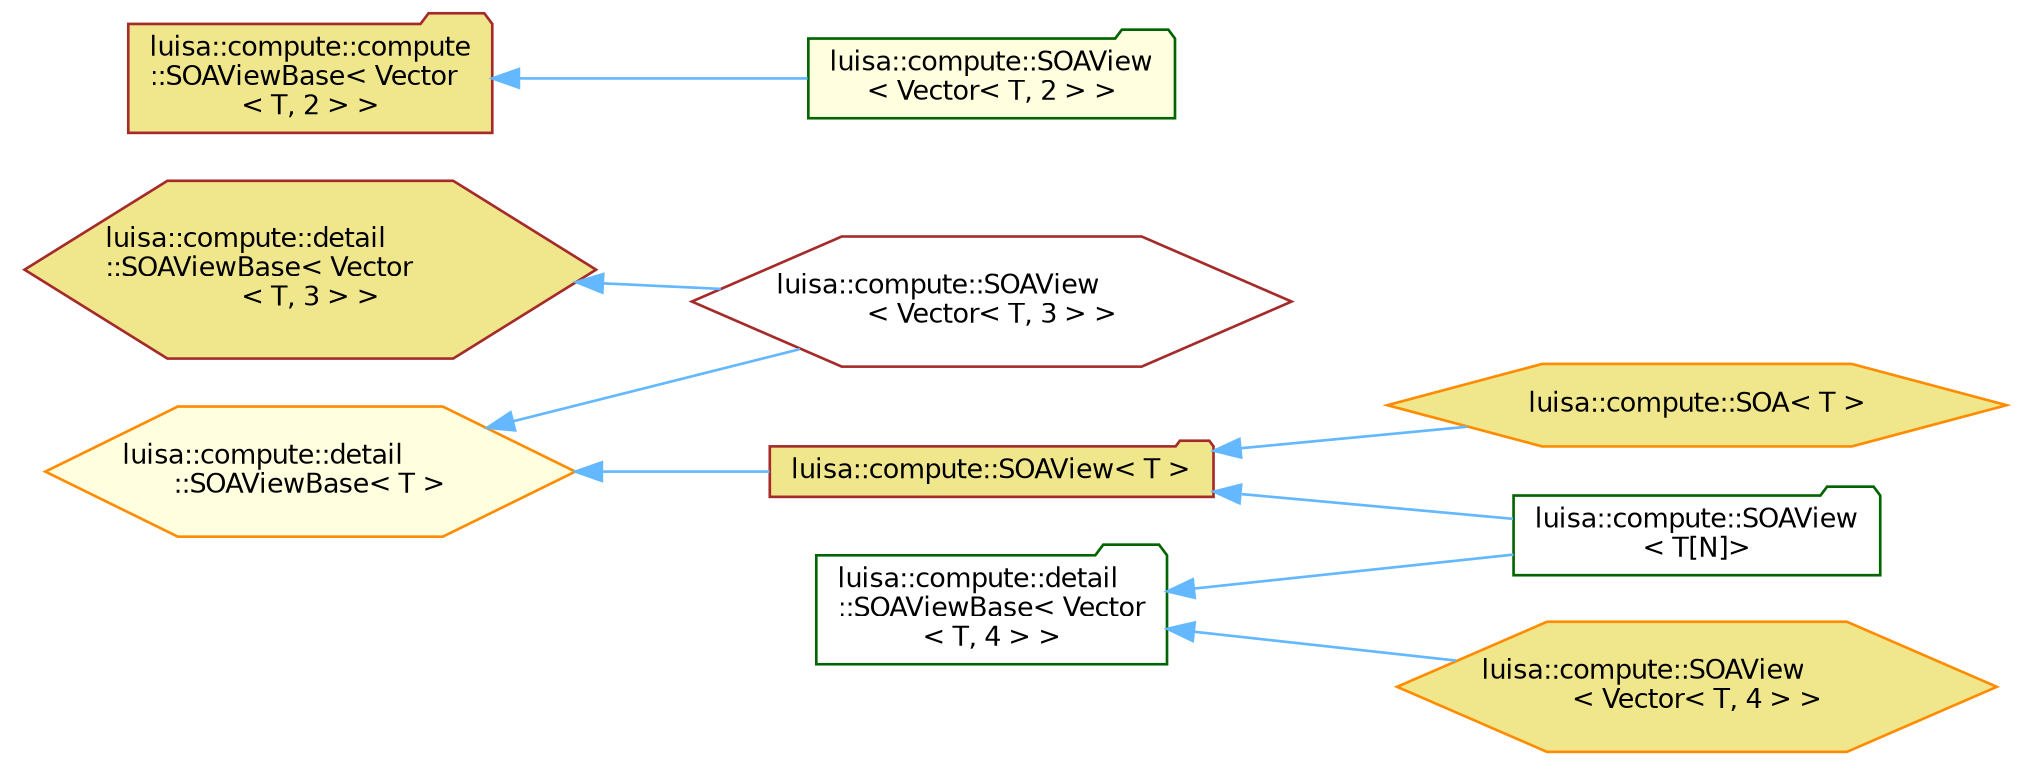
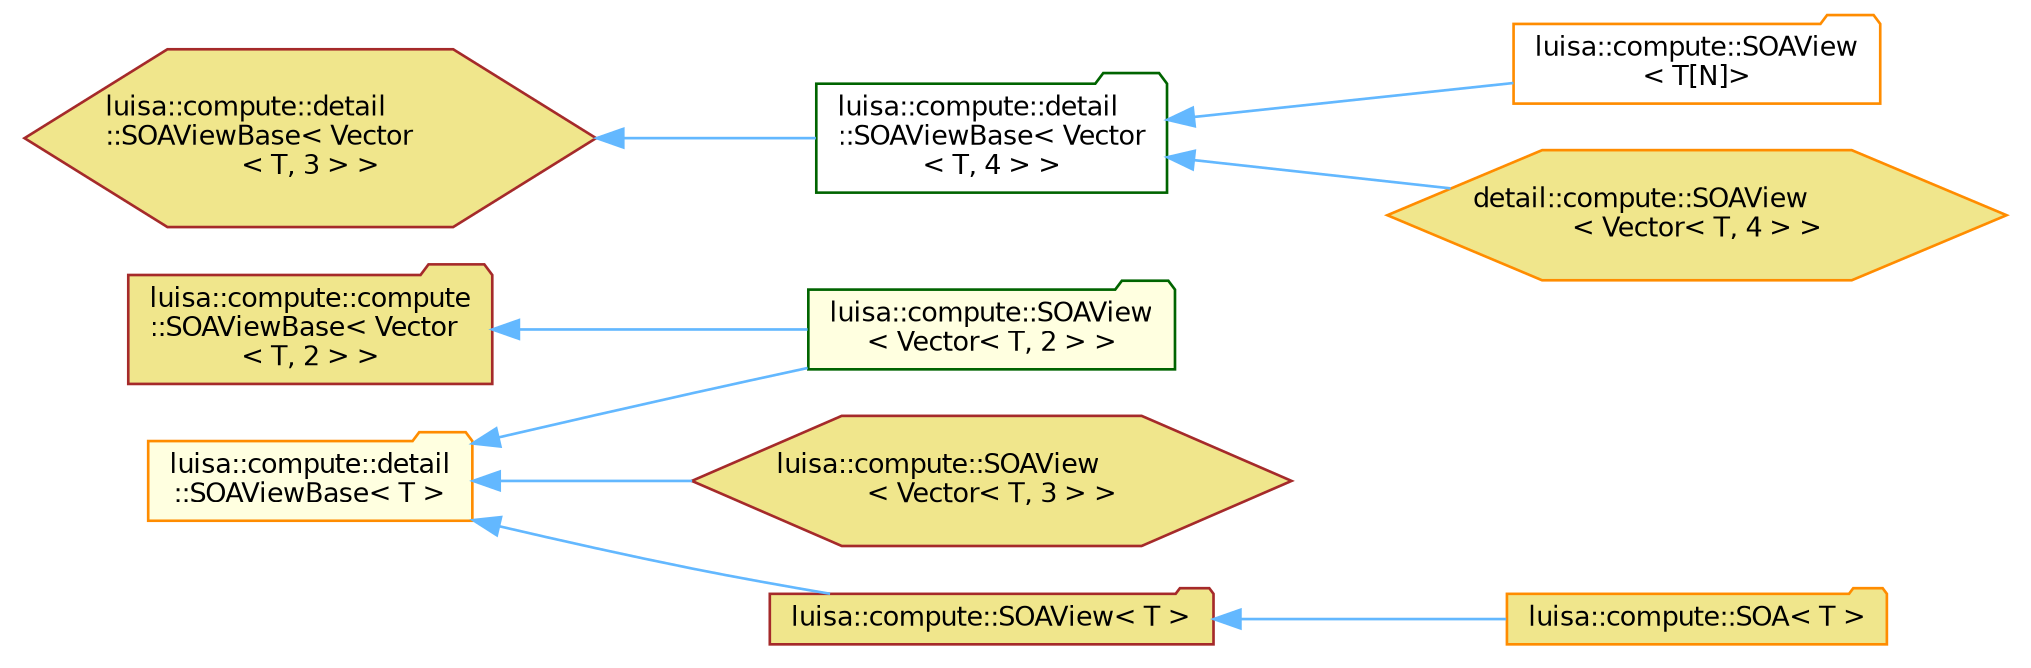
edge "luisa::compute::SOAView < Vector< T, 3 > >" -> "luisa::compute::detail ::SOAViewBase< Vector < T, 3 > >": now "luisa::compute::detail ::SOAViewBase< Vector < T, 4 > >" -> "luisa::compute::detail ::SOAViewBase< Vector < T, 3 > >"
node "luisa::compute::SOAView < Vector< T, 3 > >": fillcolor white -> khaki
edge "luisa::compute::SOAView < Vector< T, 2 > >" -> "luisa::compute::detail ::SOAViewBase< T >": added
node "luisa::compute::SOA< T >": shape hexagon -> folder
node "luisa::compute::detail ::SOAViewBase< T >": shape hexagon -> folder
edge "luisa::compute::SOAView < T[N]>" -> "luisa::compute::SOAView< T >": removed
node "luisa::compute::SOAView < T[N]>": color darkgreen -> darkorange
node "luisa::compute::SOAView < Vector< T, 4 > >": label "luisa::compute::SOAView < Vector< T, 4 > >" -> "detail::compute::SOAView < Vector< T, 4 > >"
